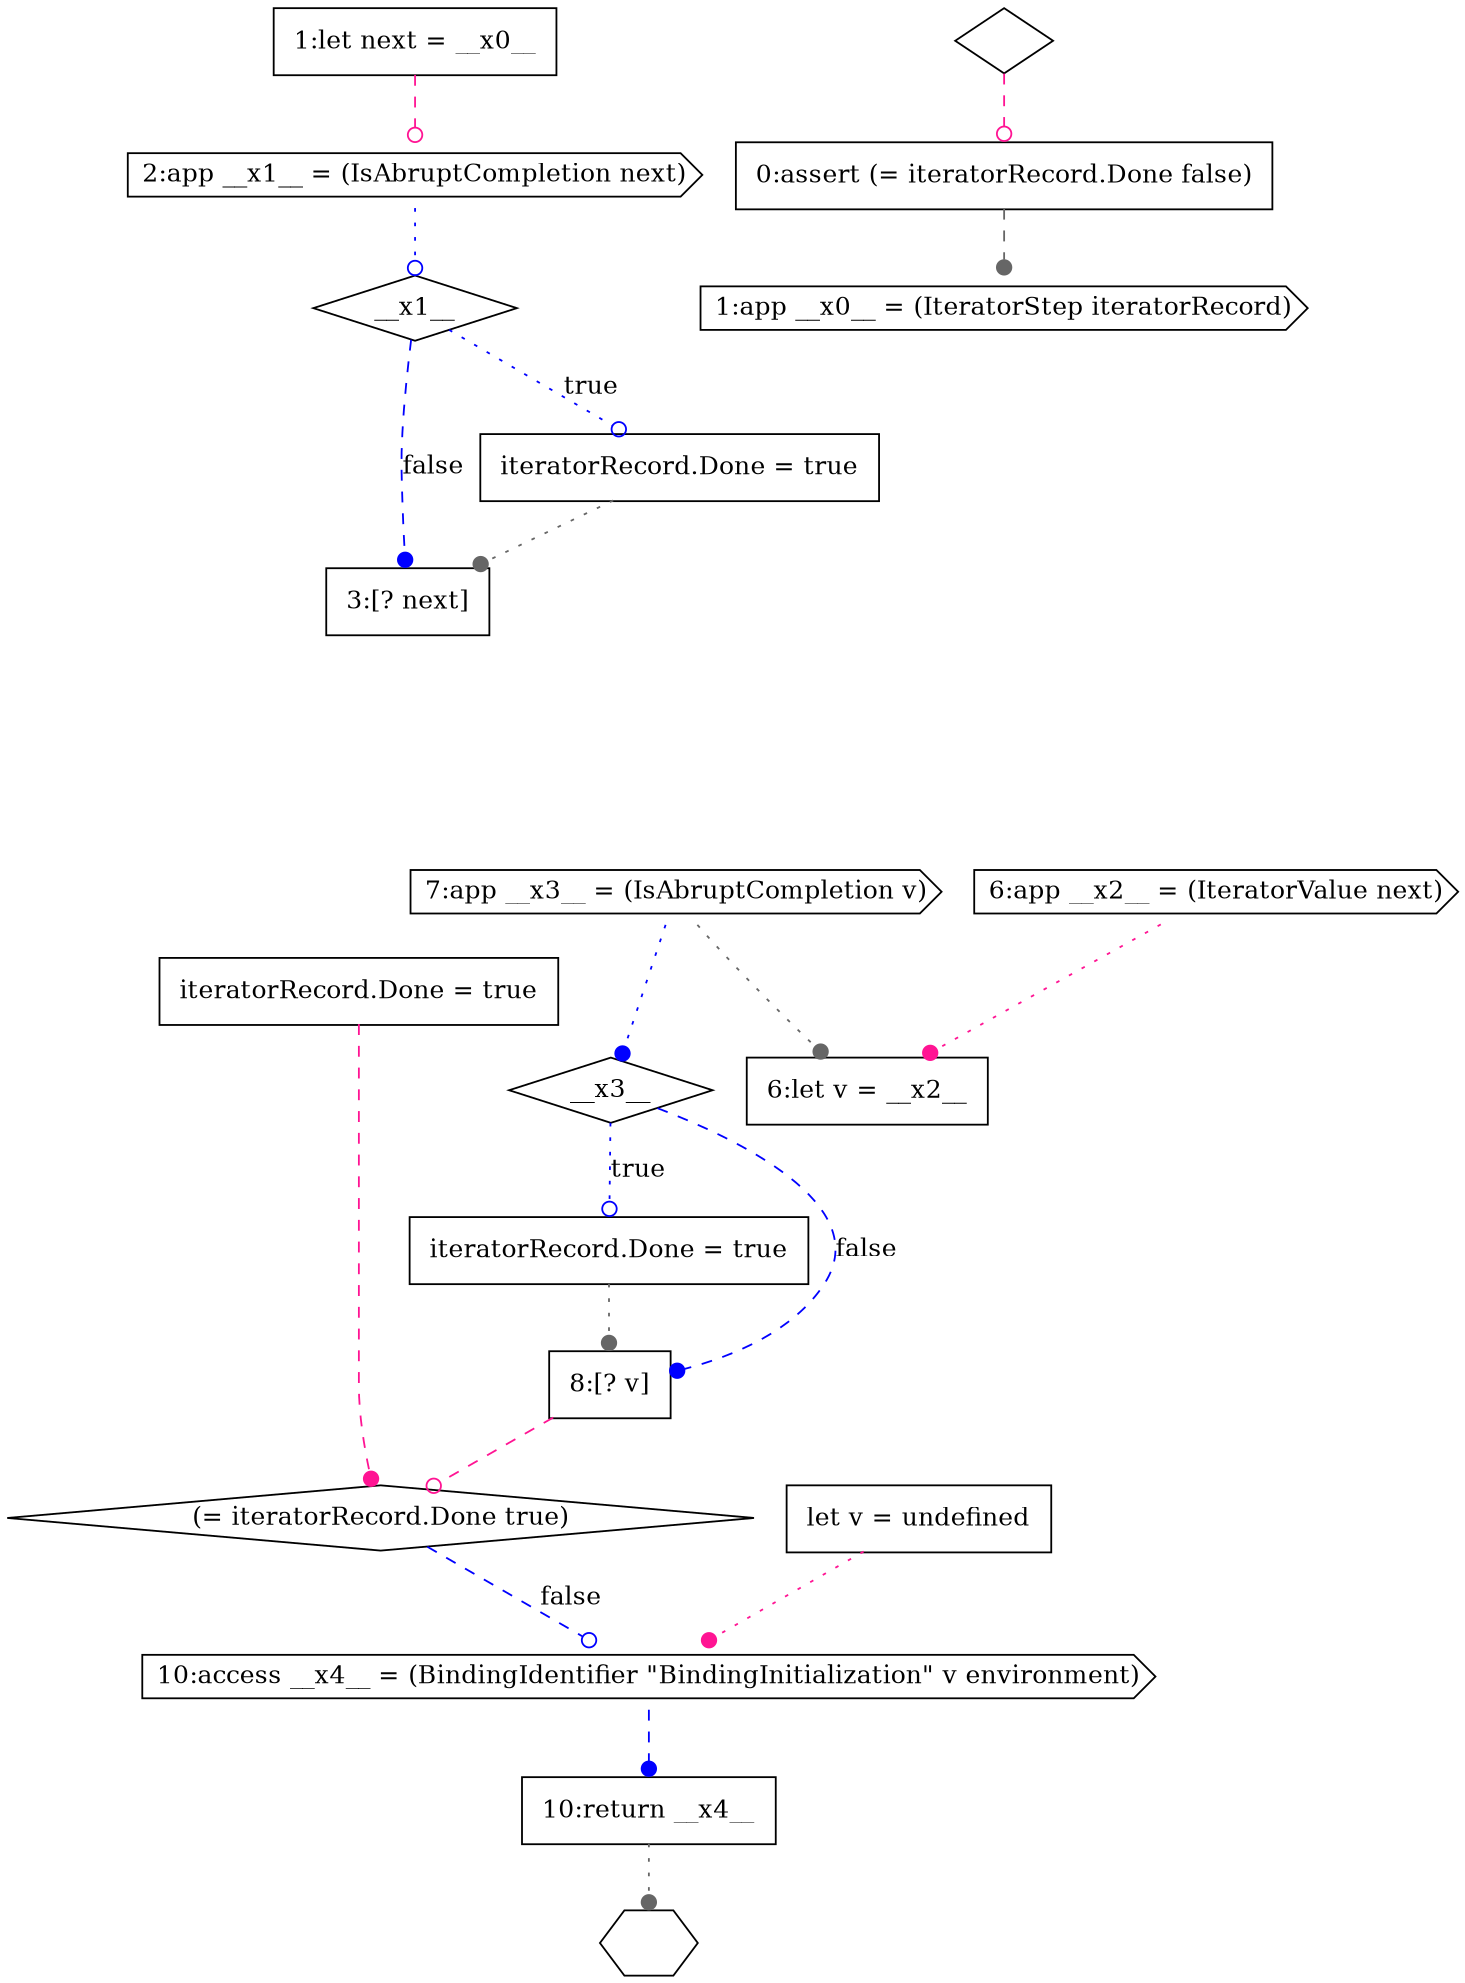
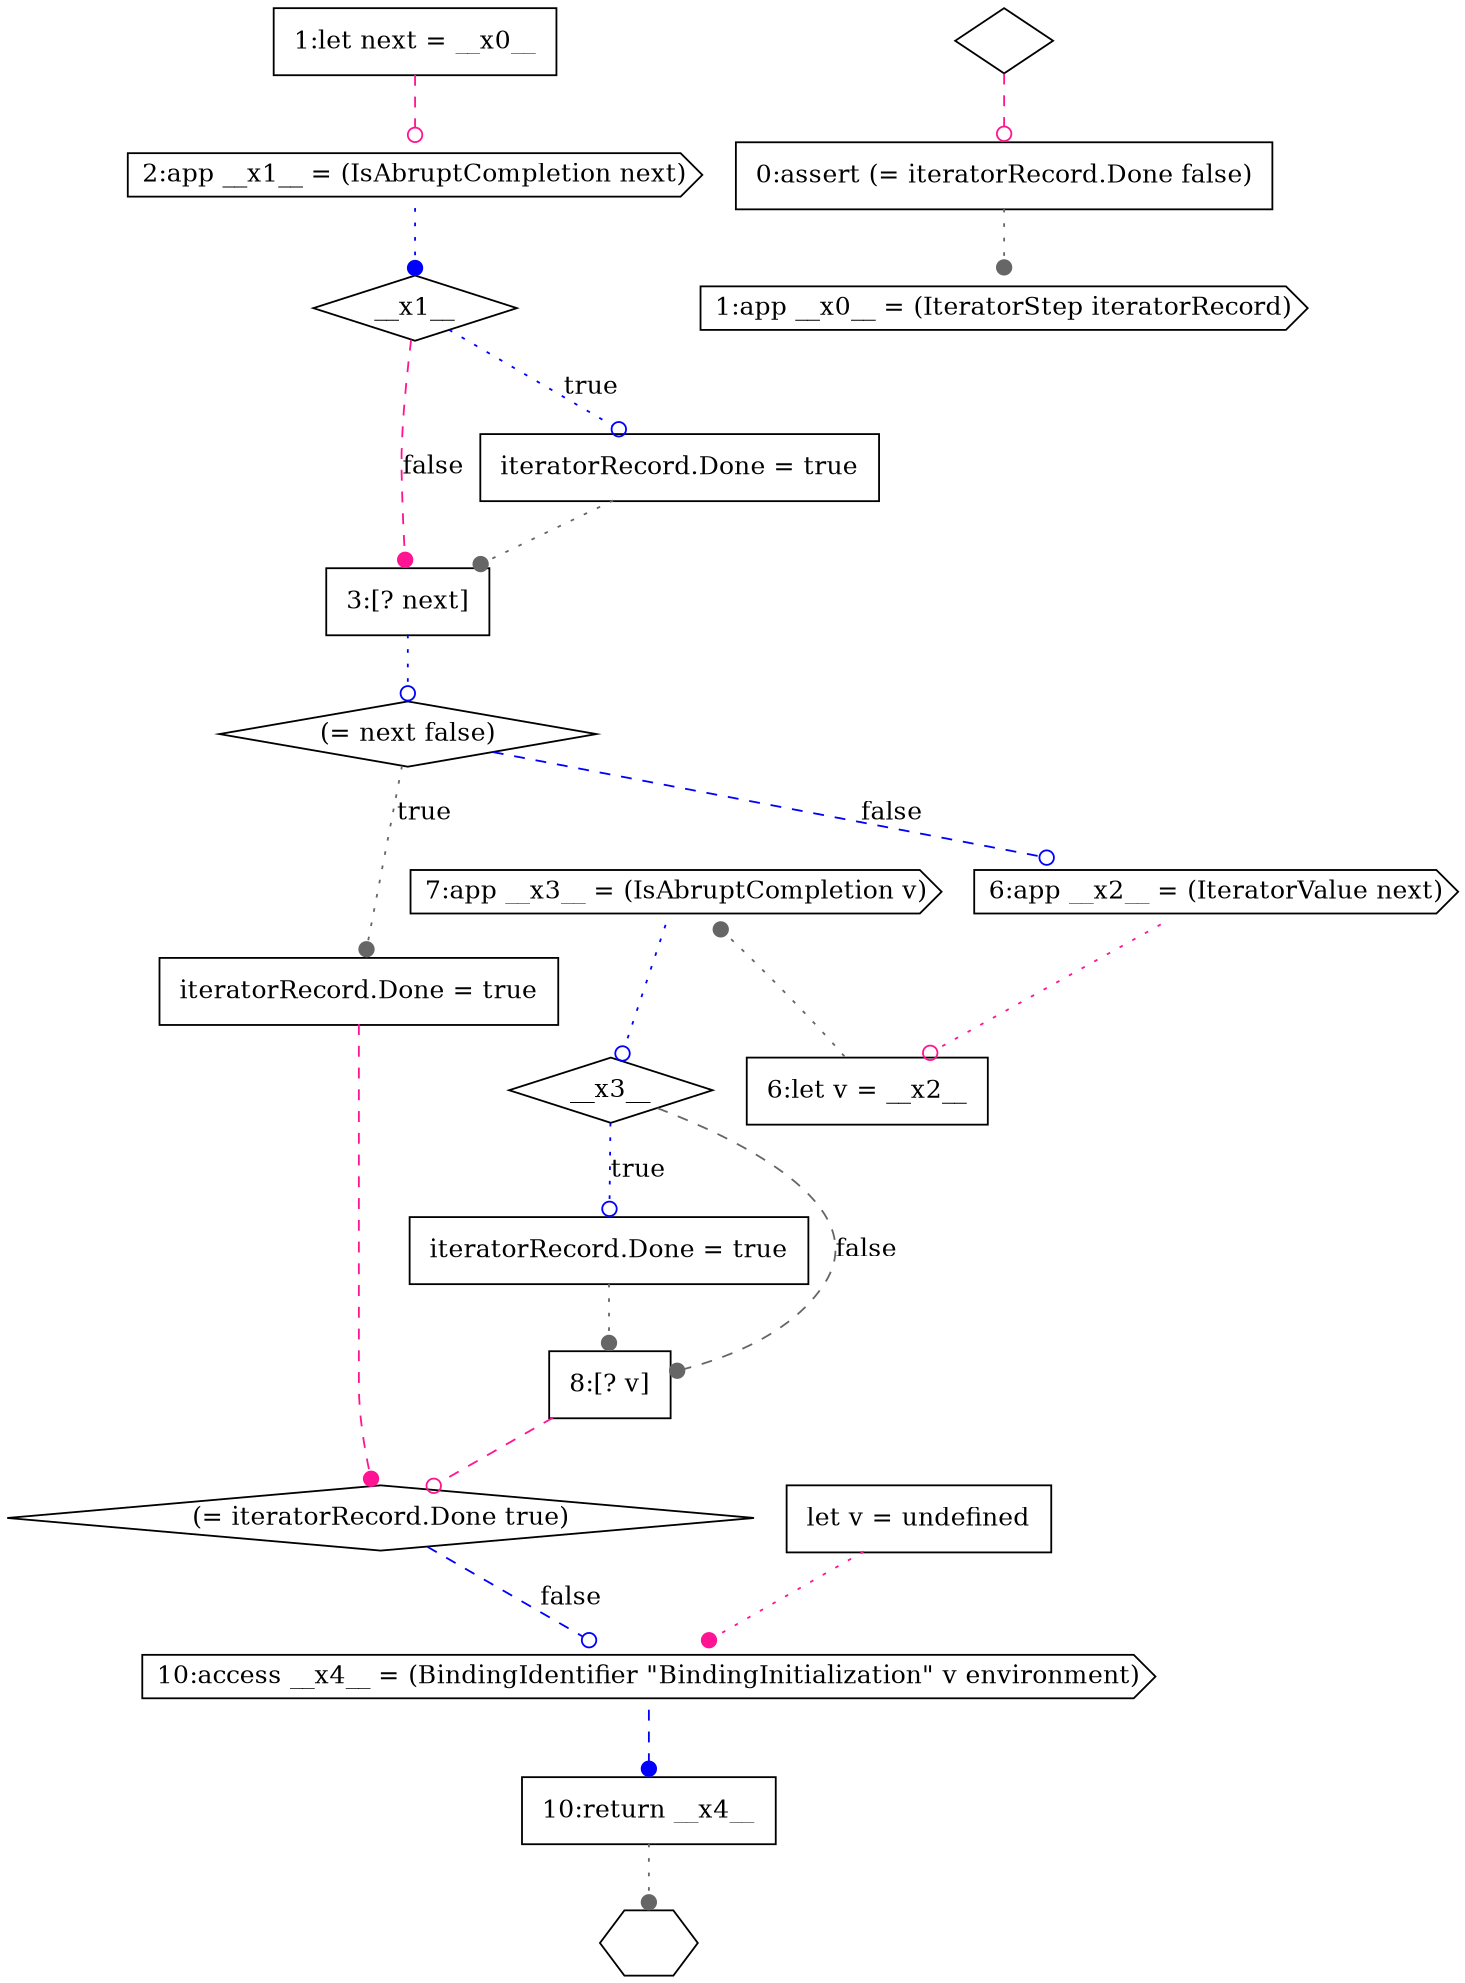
edge "2:app __x1__ = (IsAbruptCompletion next)" -> "__x1__": arrowhead odot -> dot
edge "0:assert (= iteratorRecord.Done false)" -> "1:app __x0__ = (IteratorStep iteratorRecord)": style dashed -> dotted
edge "__x1__" -> "3:[? next]": color blue -> deeppink
node "(= next false)": added
edge "7:app __x3__ = (IsAbruptCompletion v)" -> "__x3__": arrowhead dot -> odot
edge "7:app __x3__ = (IsAbruptCompletion v)" -> "6:let v = __x2__": reversed
edge "6:app __x2__ = (IteratorValue next)" -> "6:let v = __x2__": arrowhead dot -> odot
edge "__x3__" -> "8:[? v]": color blue -> gray40
